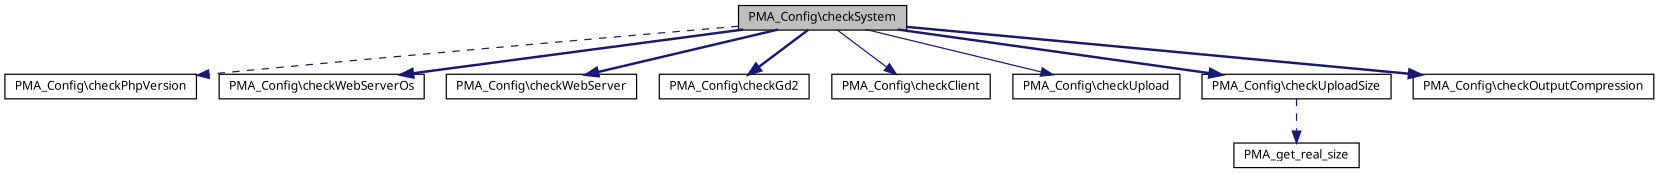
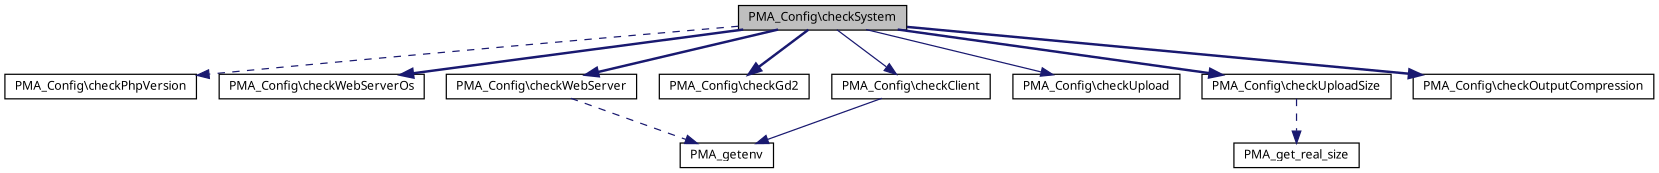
node "PMA_getenv": added
